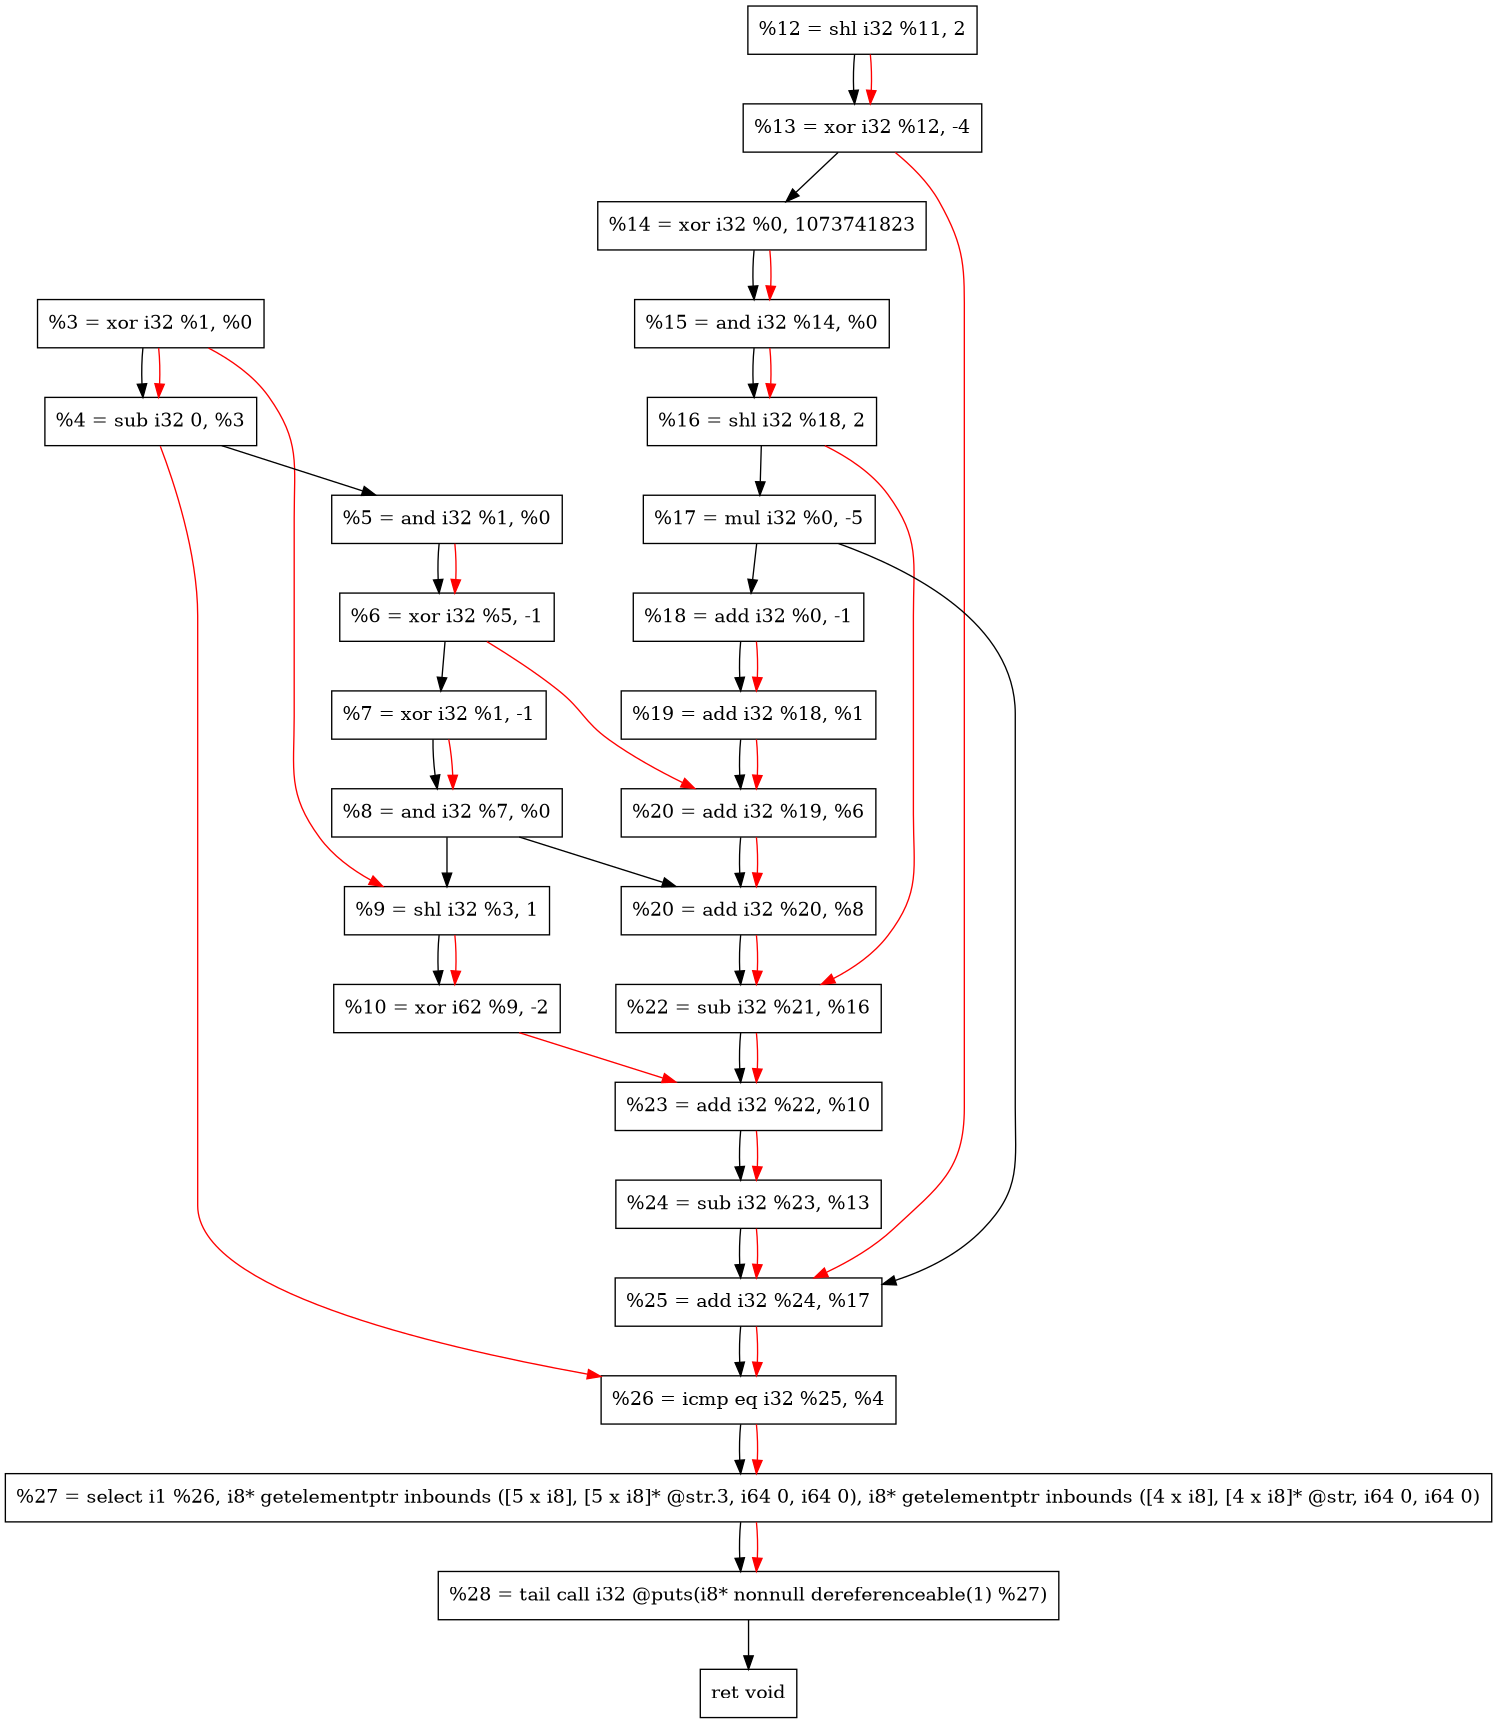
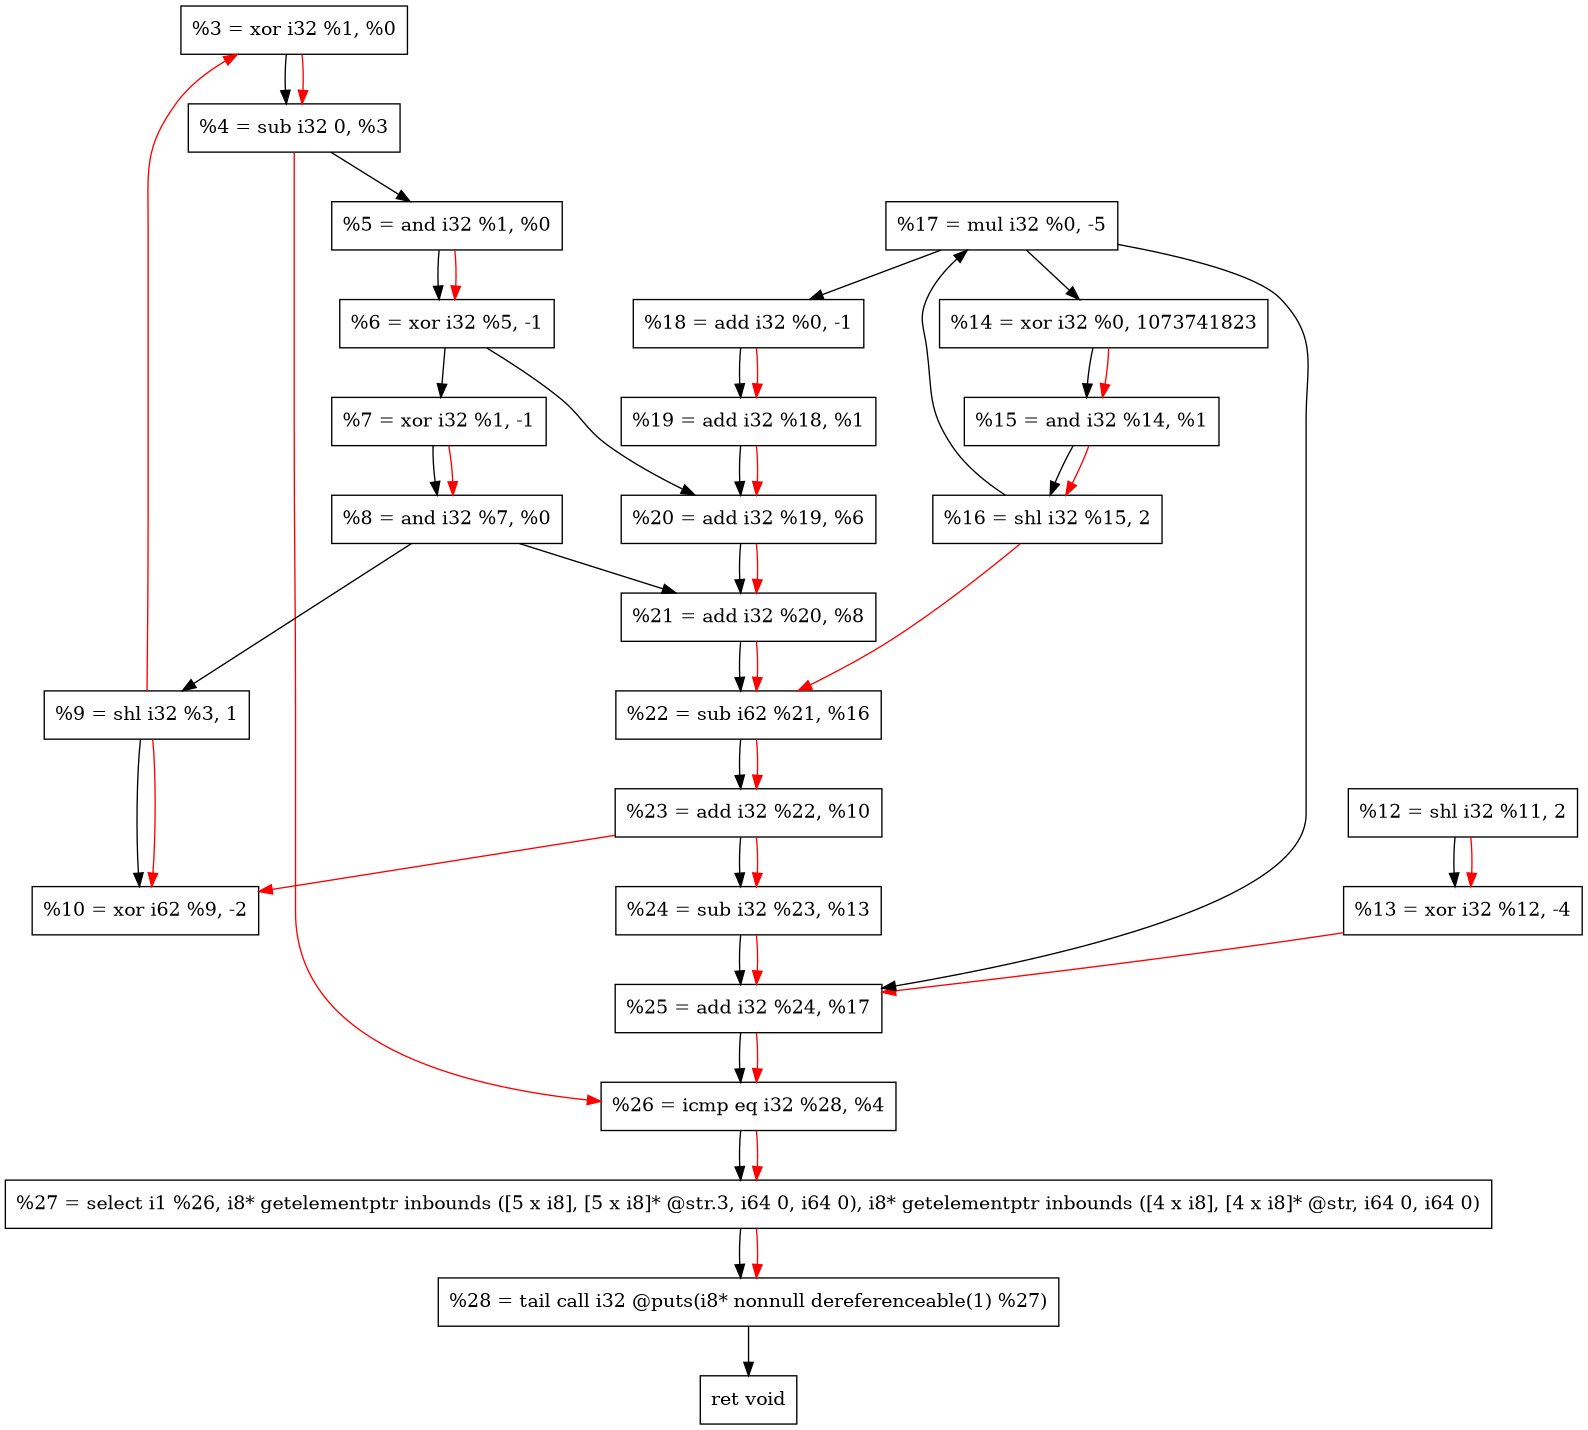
edge "%13 = xor i32 %12, -4" -> "%14 = xor i32 %0, 1073741823": now "%17 = mul i32 %0, -5" -> "%14 = xor i32 %0, 1073741823"
node "%15 = and i32 %14, %0": label "%15 = and i32 %14, %0" -> "%15 = and i32 %14, %1"
node "%16 = shl i32 %18, 2": label "%16 = shl i32 %18, 2" -> "%16 = shl i32 %15, 2"
edge "%3 = xor i32 %1, %0" -> "%9 = shl i32 %3, 1": reversed
edge "%6 = xor i32 %5, -1" -> "%20 = add i32 %19, %6": color red -> black
node "%20 = add i32 %20, %8": label "%20 = add i32 %20, %8" -> "%21 = add i32 %20, %8"
node "%22 = sub i32 %21, %16": label "%22 = sub i32 %21, %16" -> "%22 = sub i62 %21, %16"
edge "%10 = xor i62 %9, -2" -> "%23 = add i32 %22, %10": reversed
node "%26 = icmp eq i32 %25, %4": label "%26 = icmp eq i32 %25, %4" -> "%26 = icmp eq i32 %28, %4"
